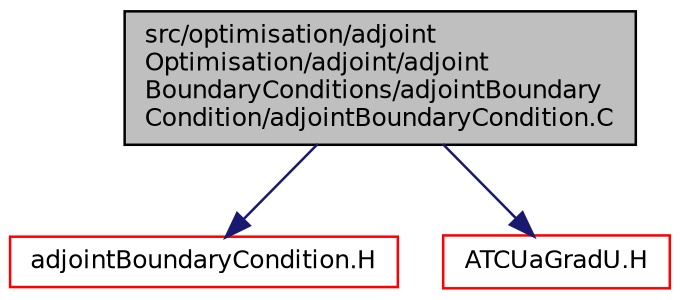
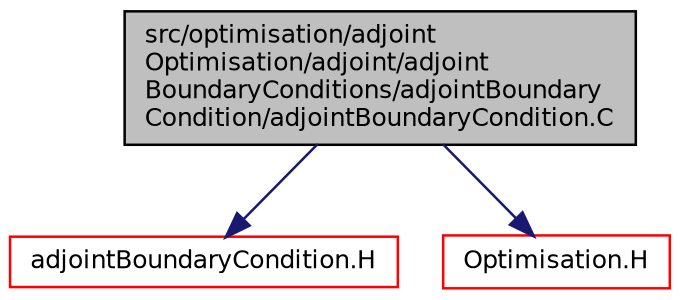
node "ATCUaGradU.H": label "ATCUaGradU.H" -> "Optimisation.H"
